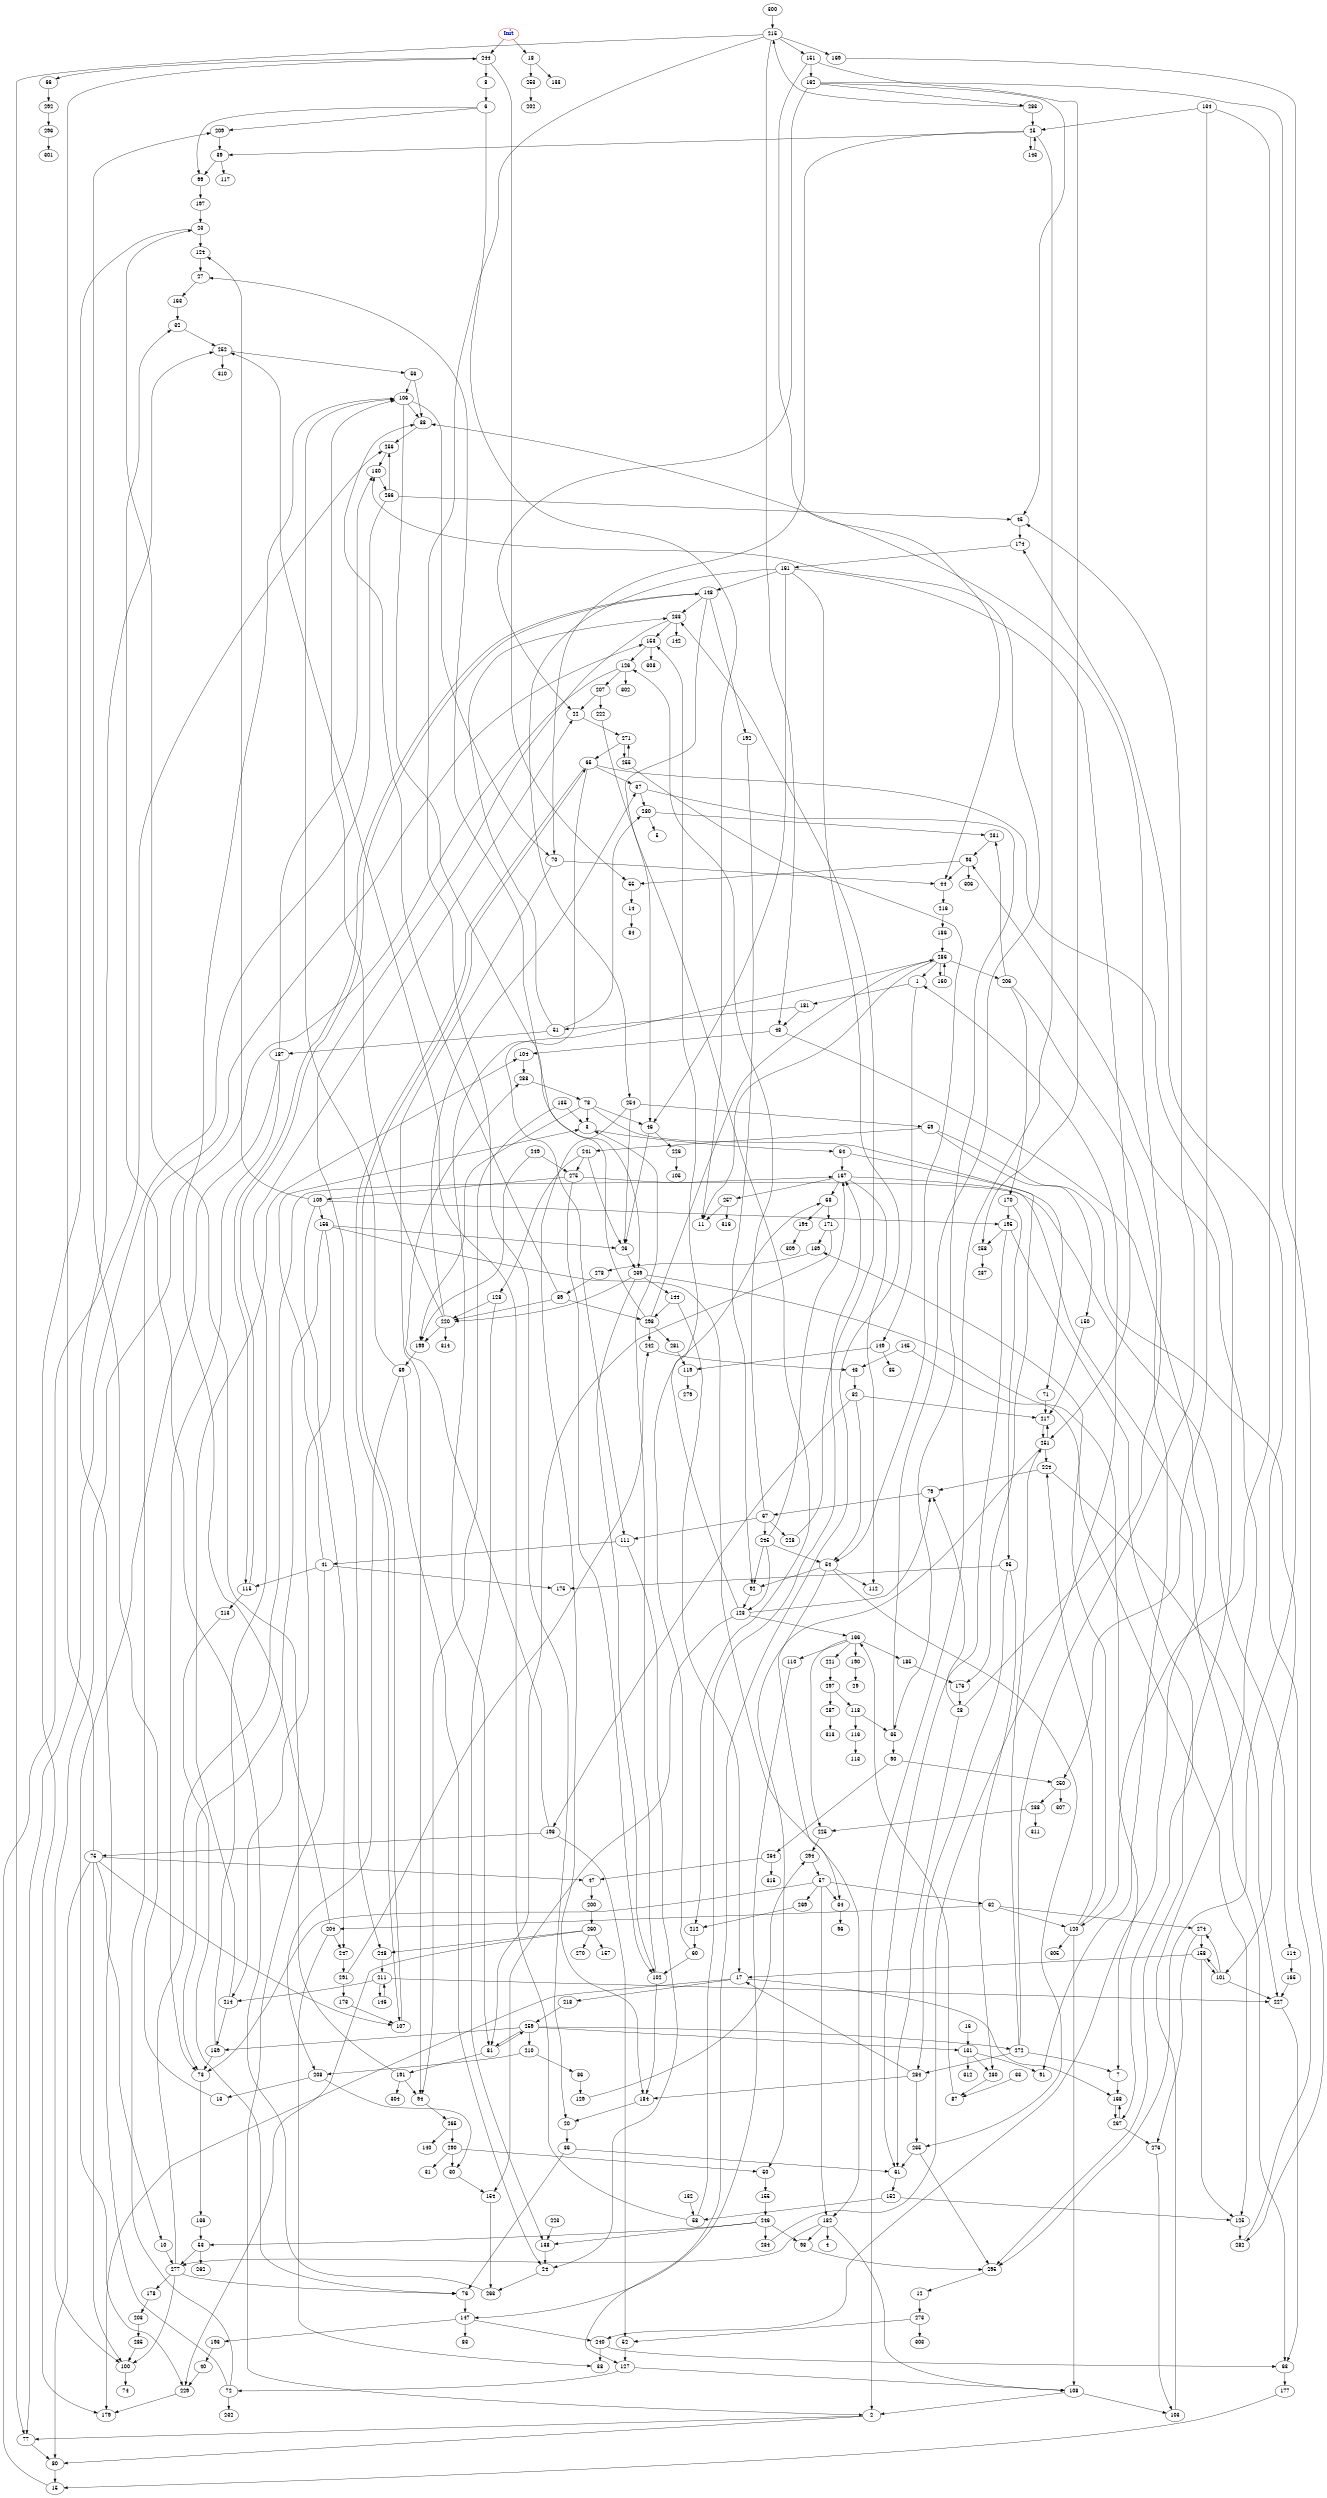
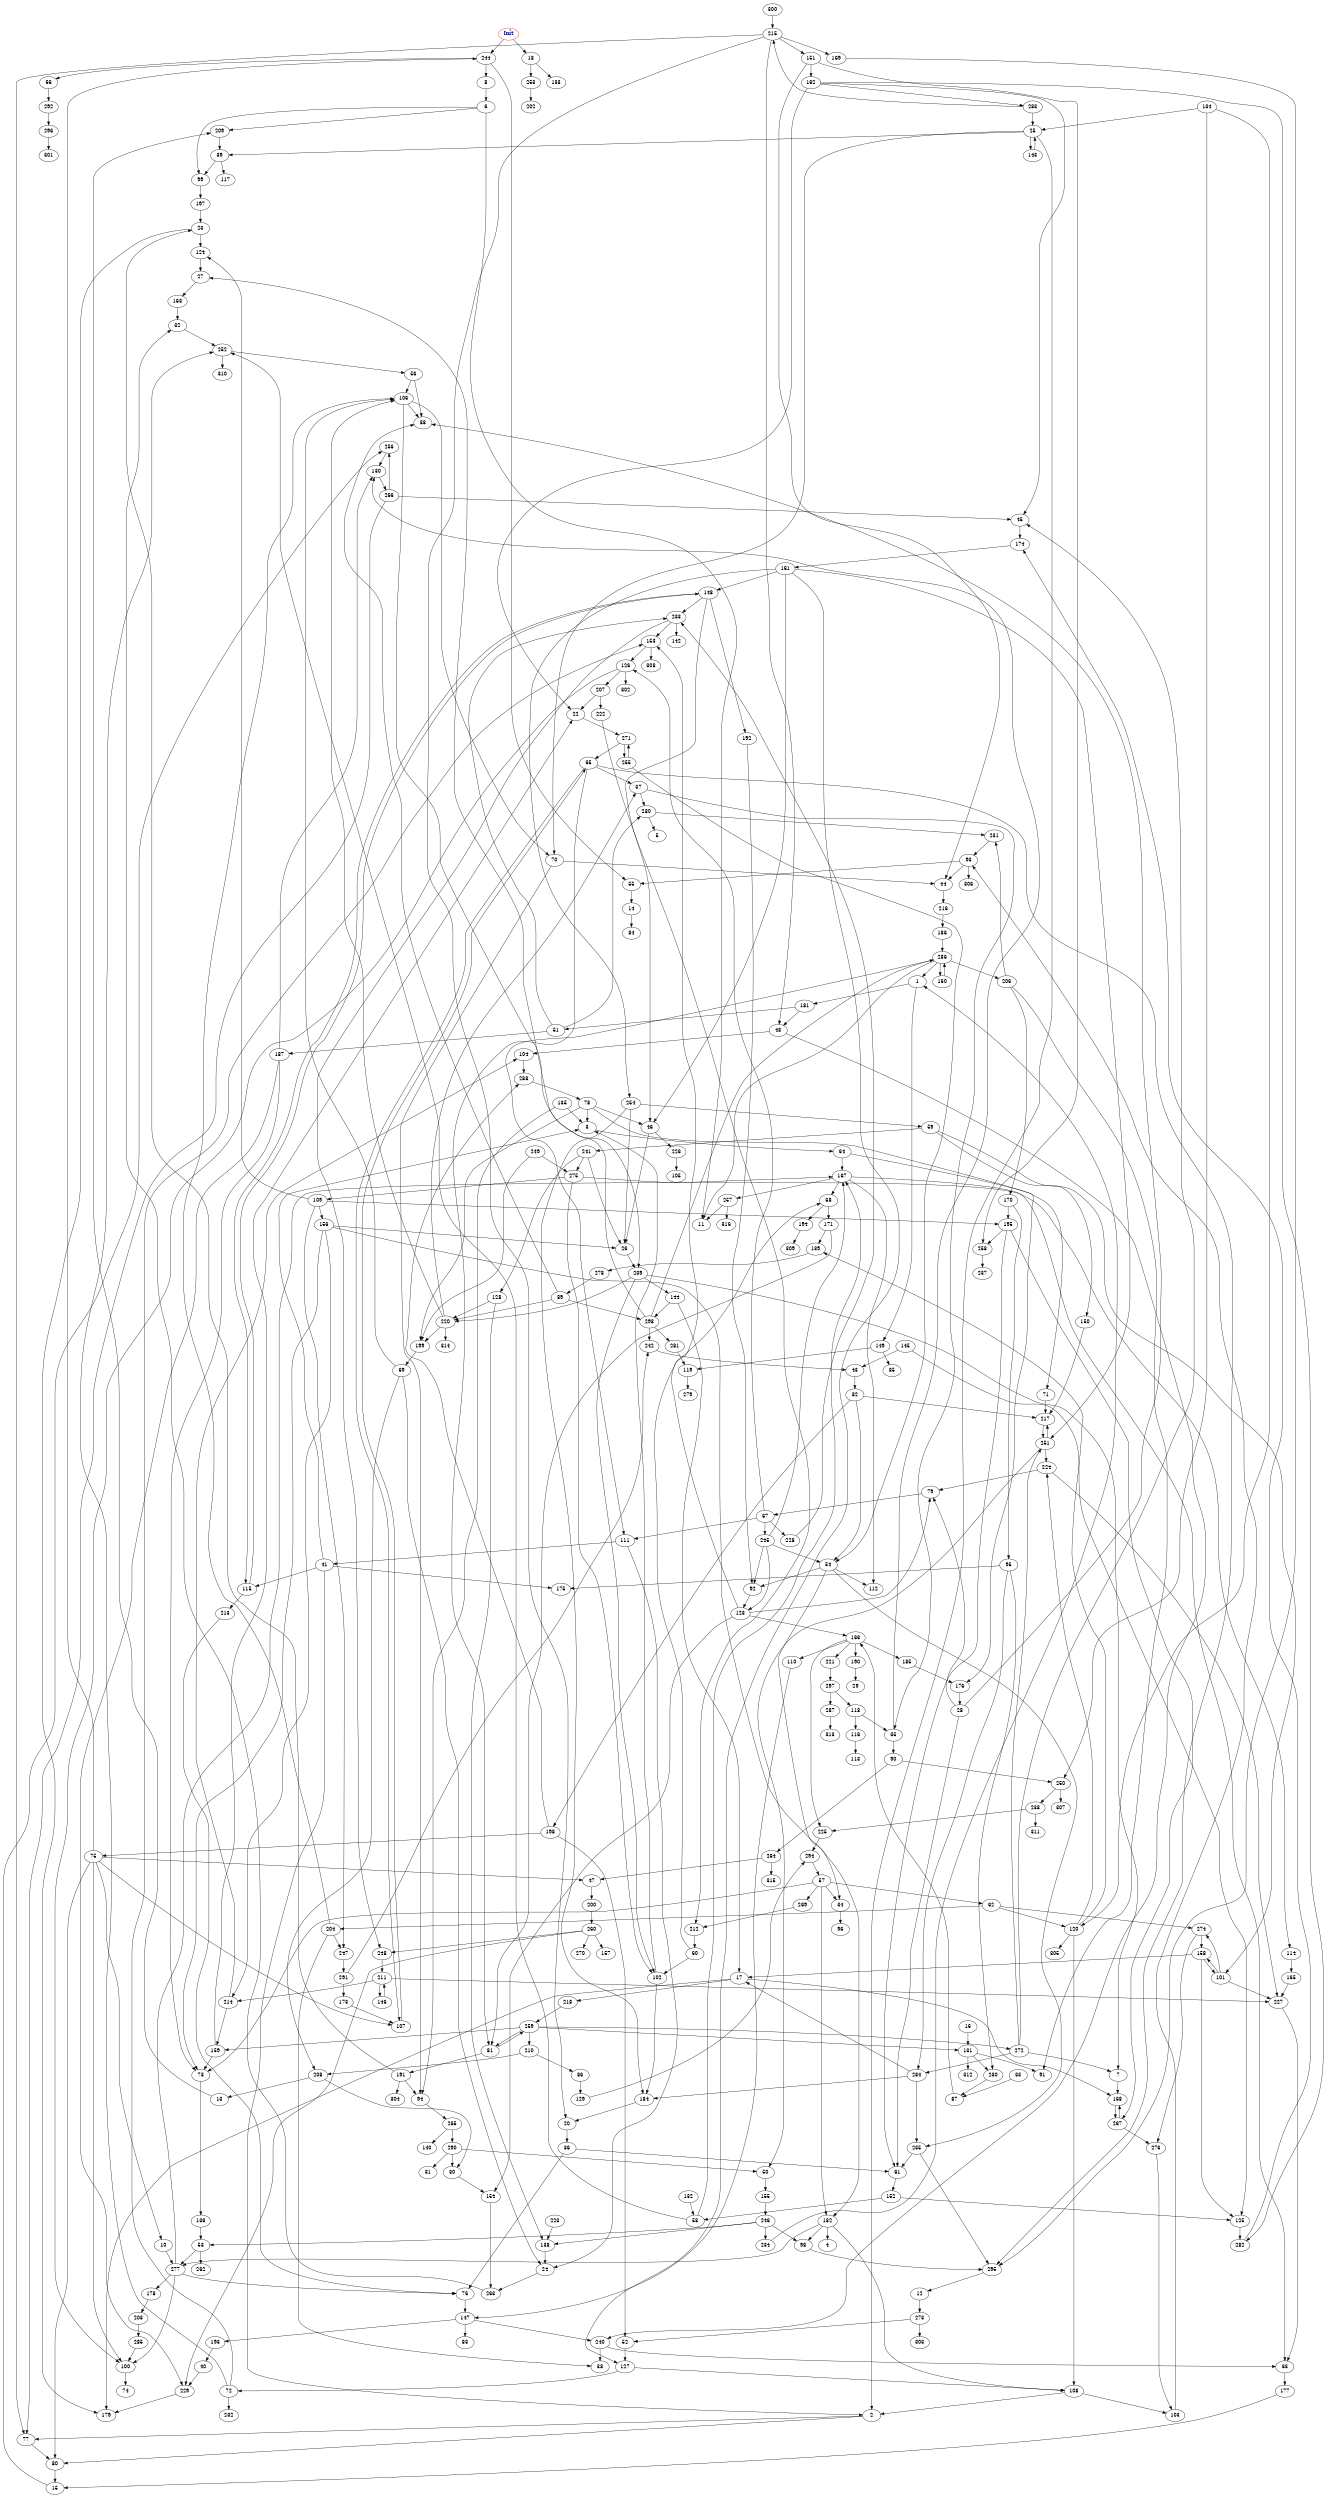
edge "88" -> "256": removed
